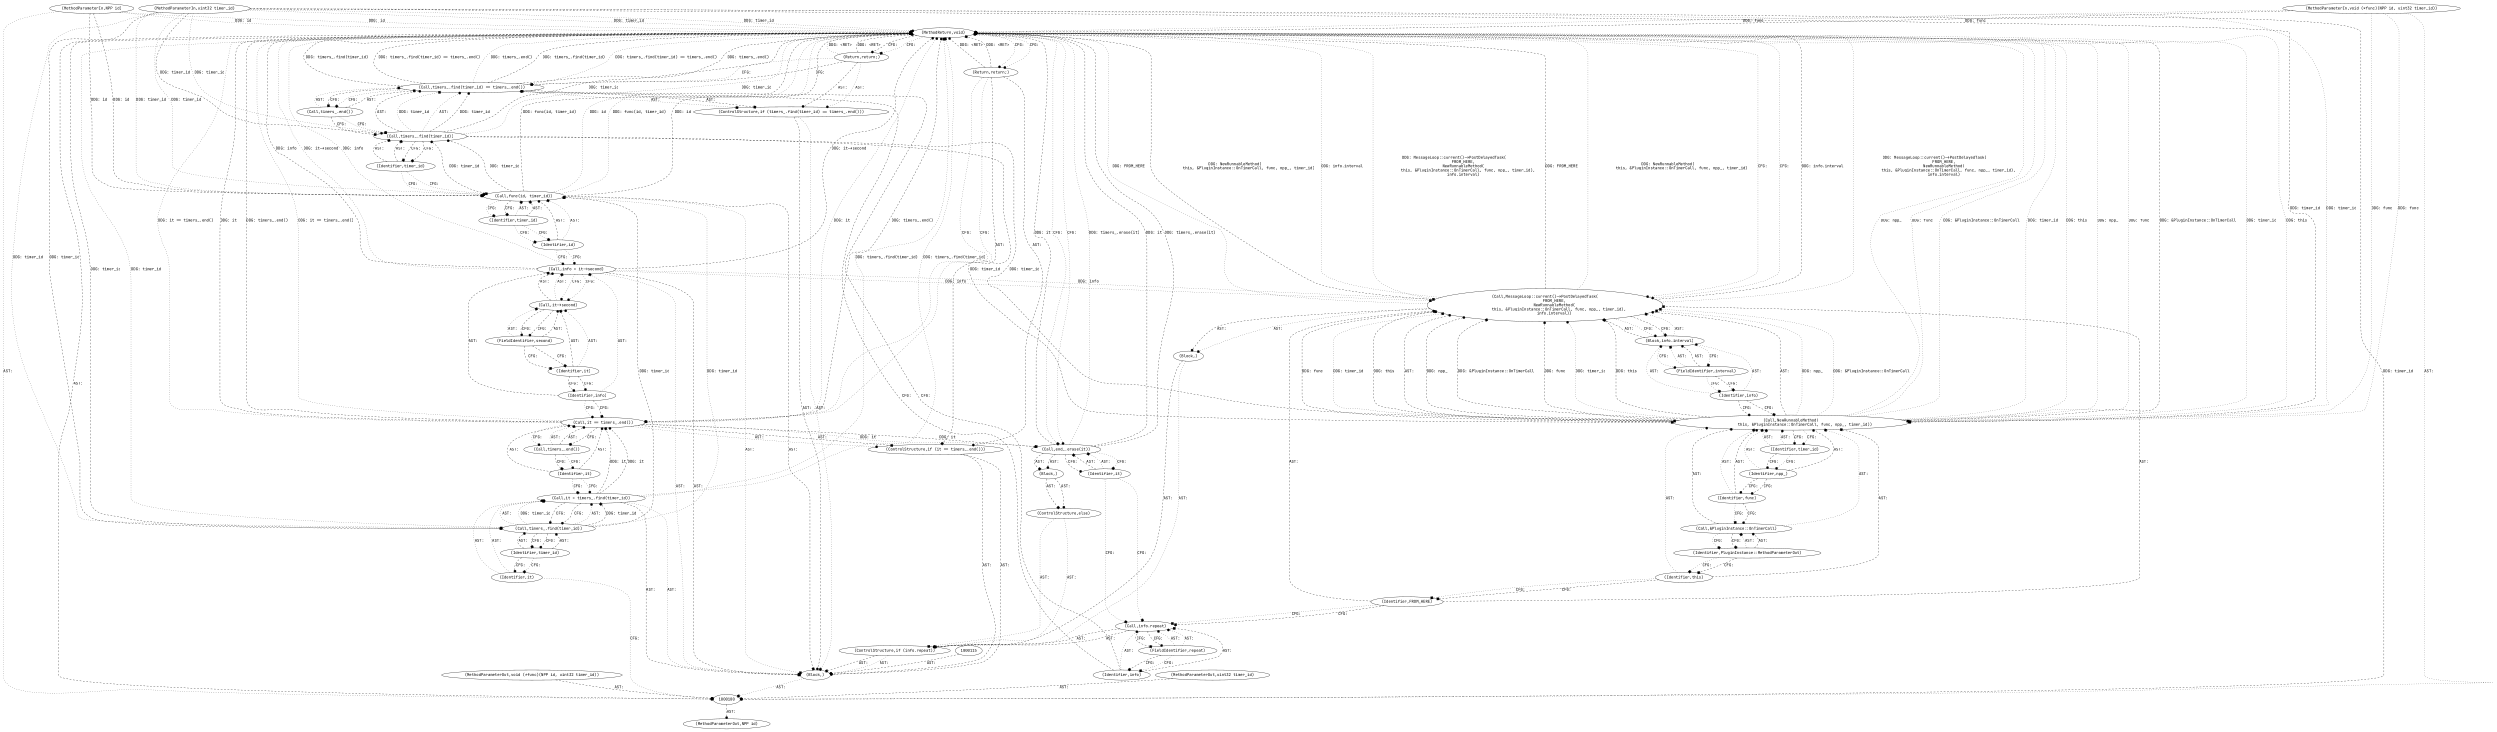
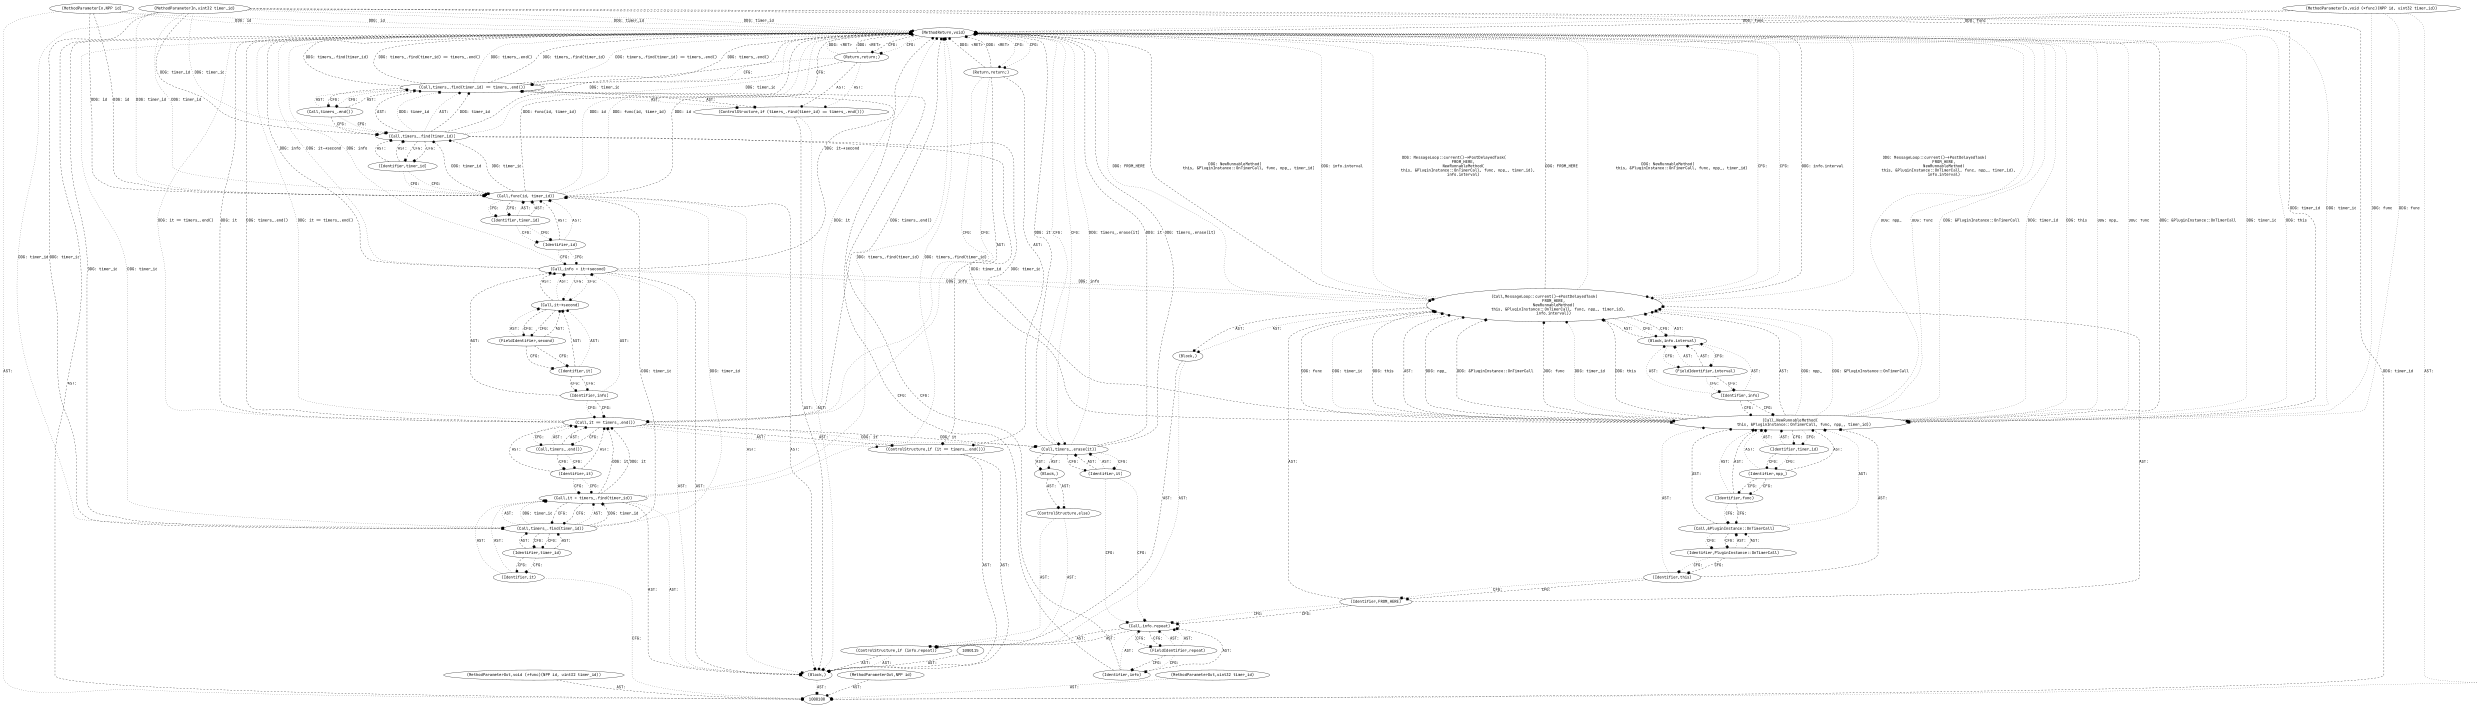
node "(Call,end_.erase(it))": label "(Call,end_.erase(it))" -> "(Call,timers_.erase(it))"
node "(Identifier,PluginInstance::MethodParameterOut)": label "(Identifier,PluginInstance::MethodParameterOut)" -> "(Identifier,PluginInstance::OnTimerCall)"
edge "(MethodParameterOut,uint32 timer_id)" -> "1000100": style dashed -> dotted
edge "1000100" -> "(MethodParameterOut,NPP id)": reversed
